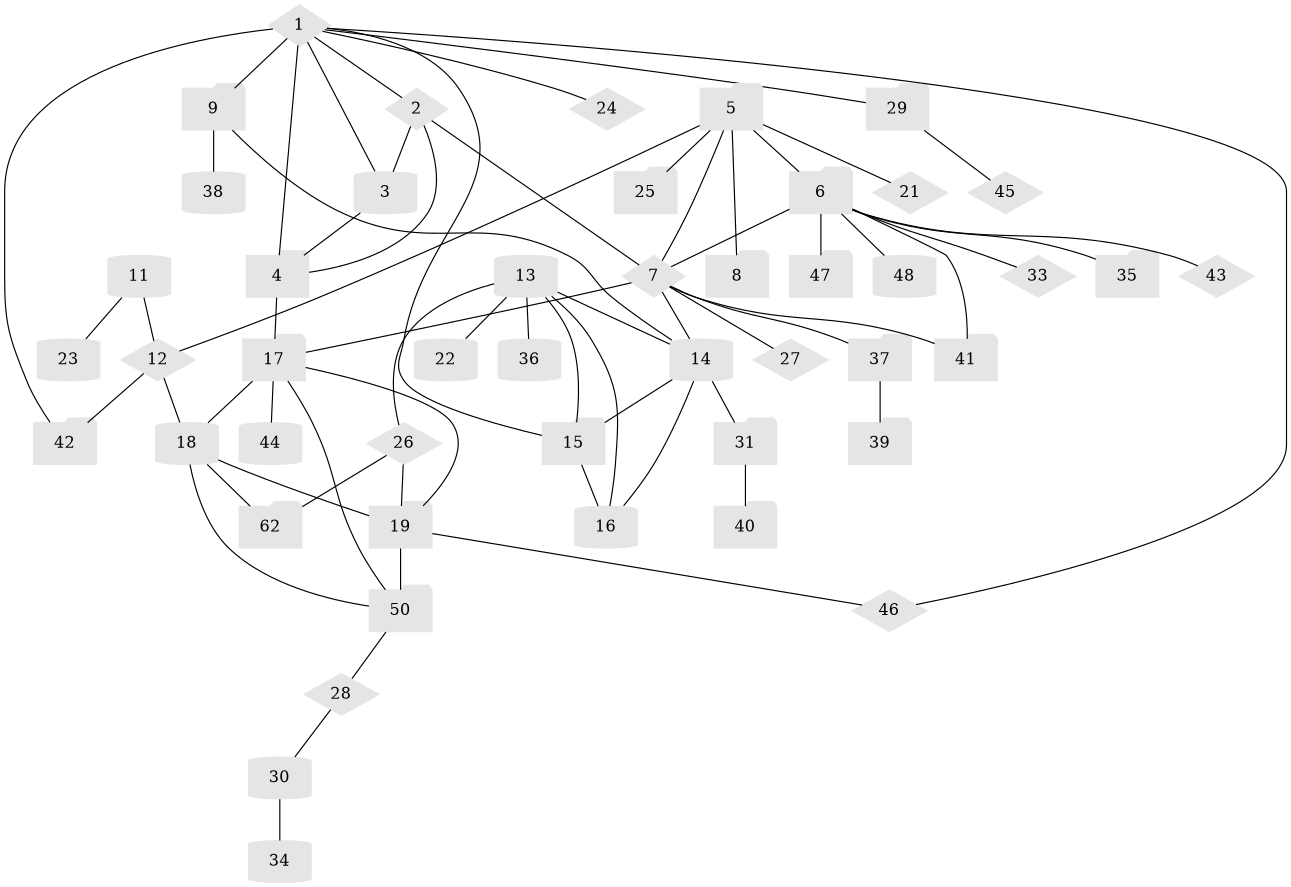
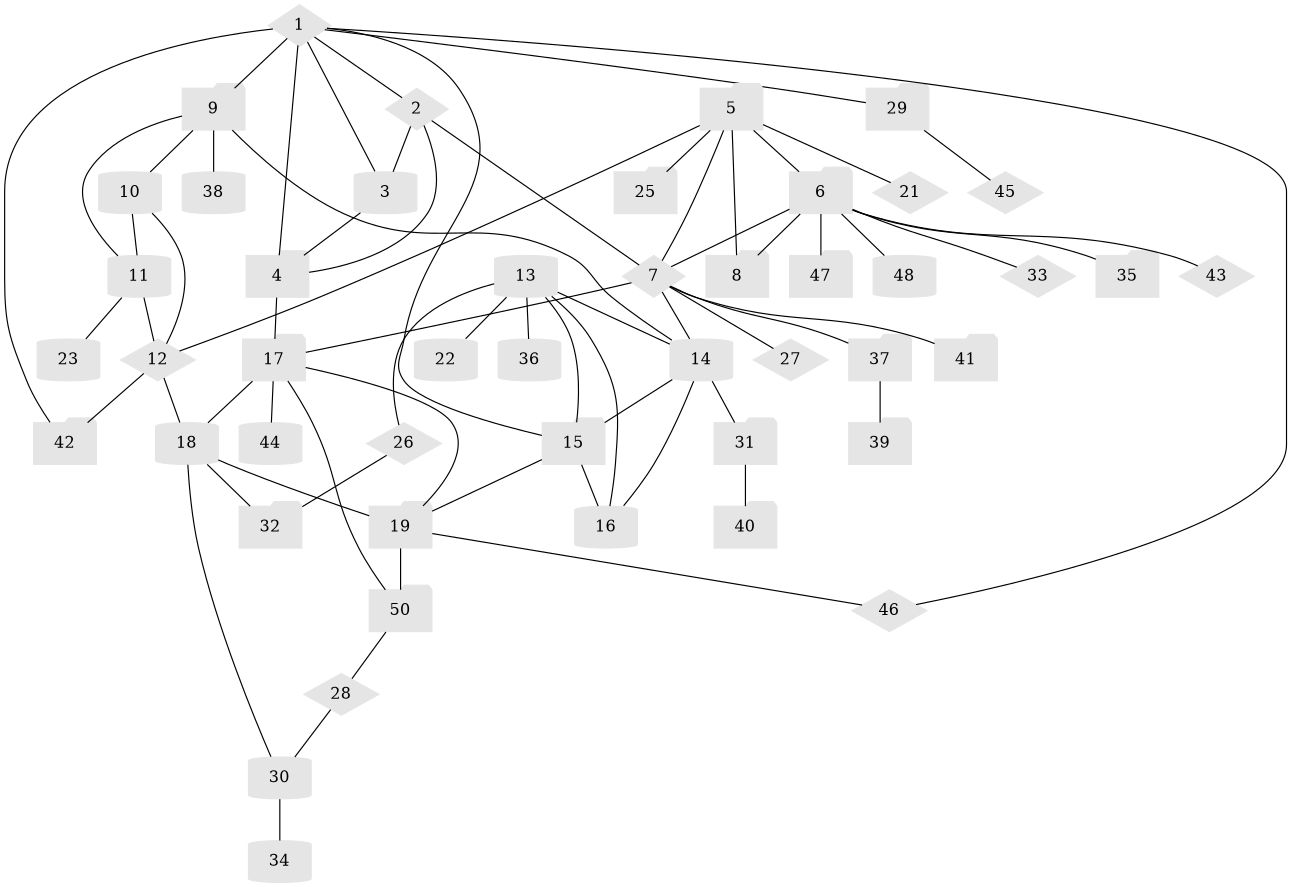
node "24": removed
edge "9" -- "11": added
node "10": added
edge "6" -- "41": now "6" -- "8"
edge "26" -- "19": now "15" -- "19"
node "62": label "62" -> "32"
edge "18" -- "50": now "18" -- "30"
